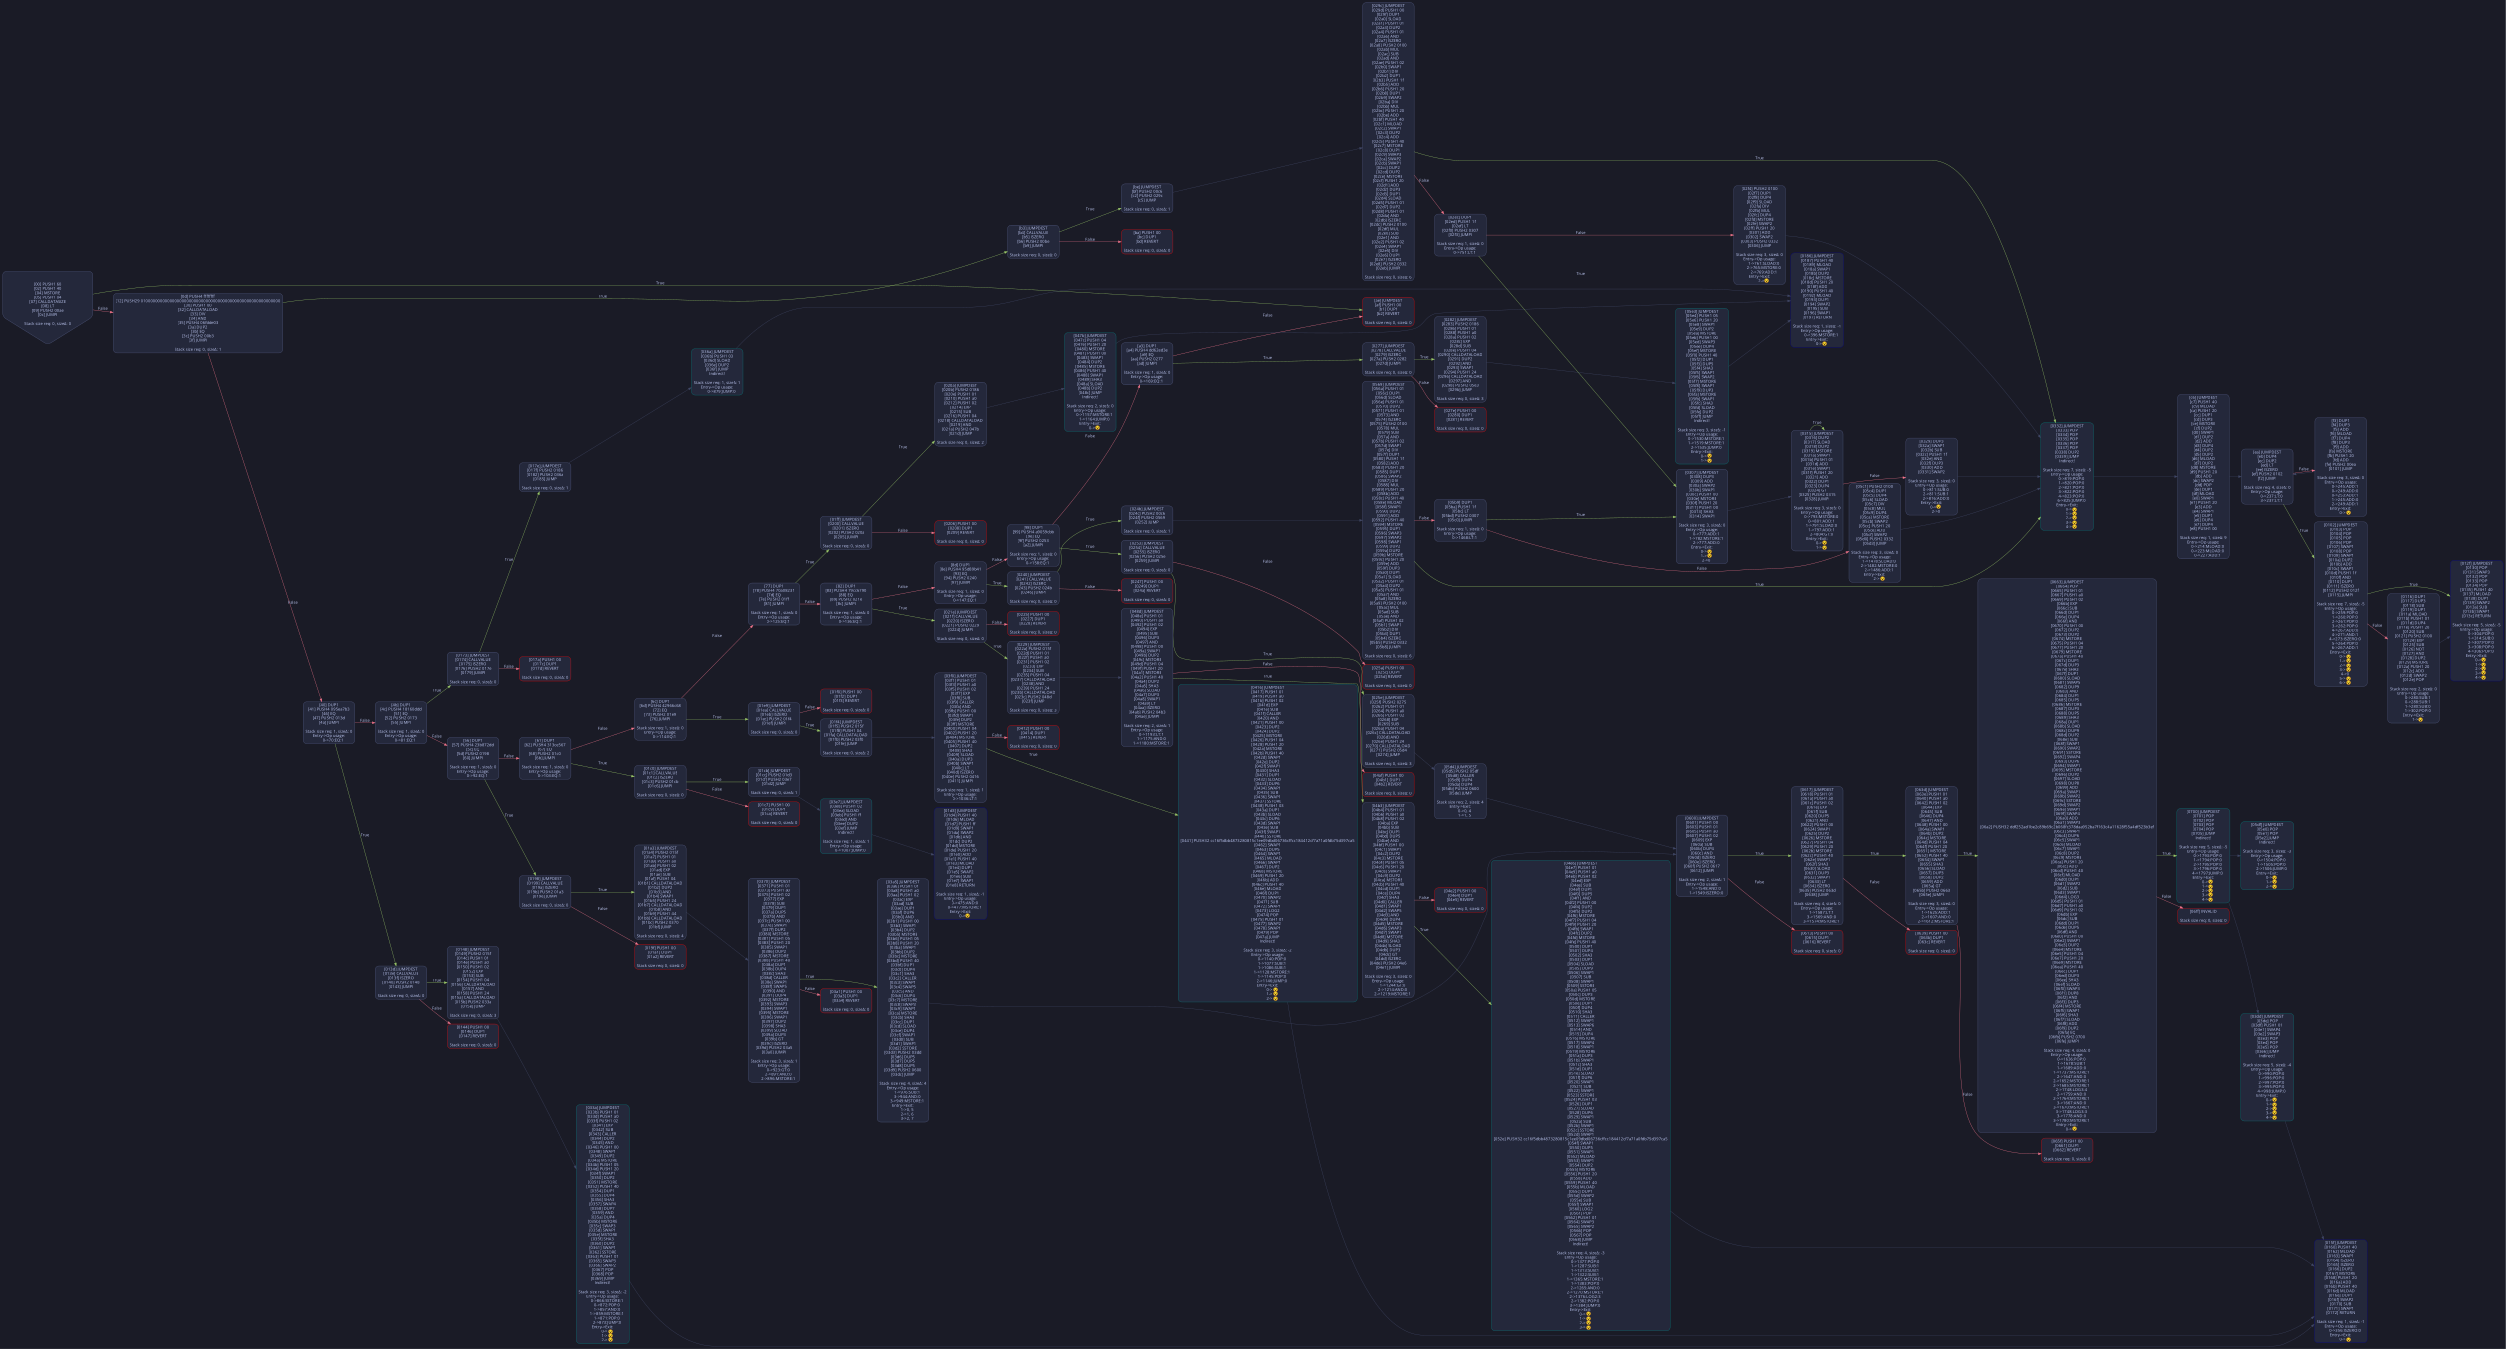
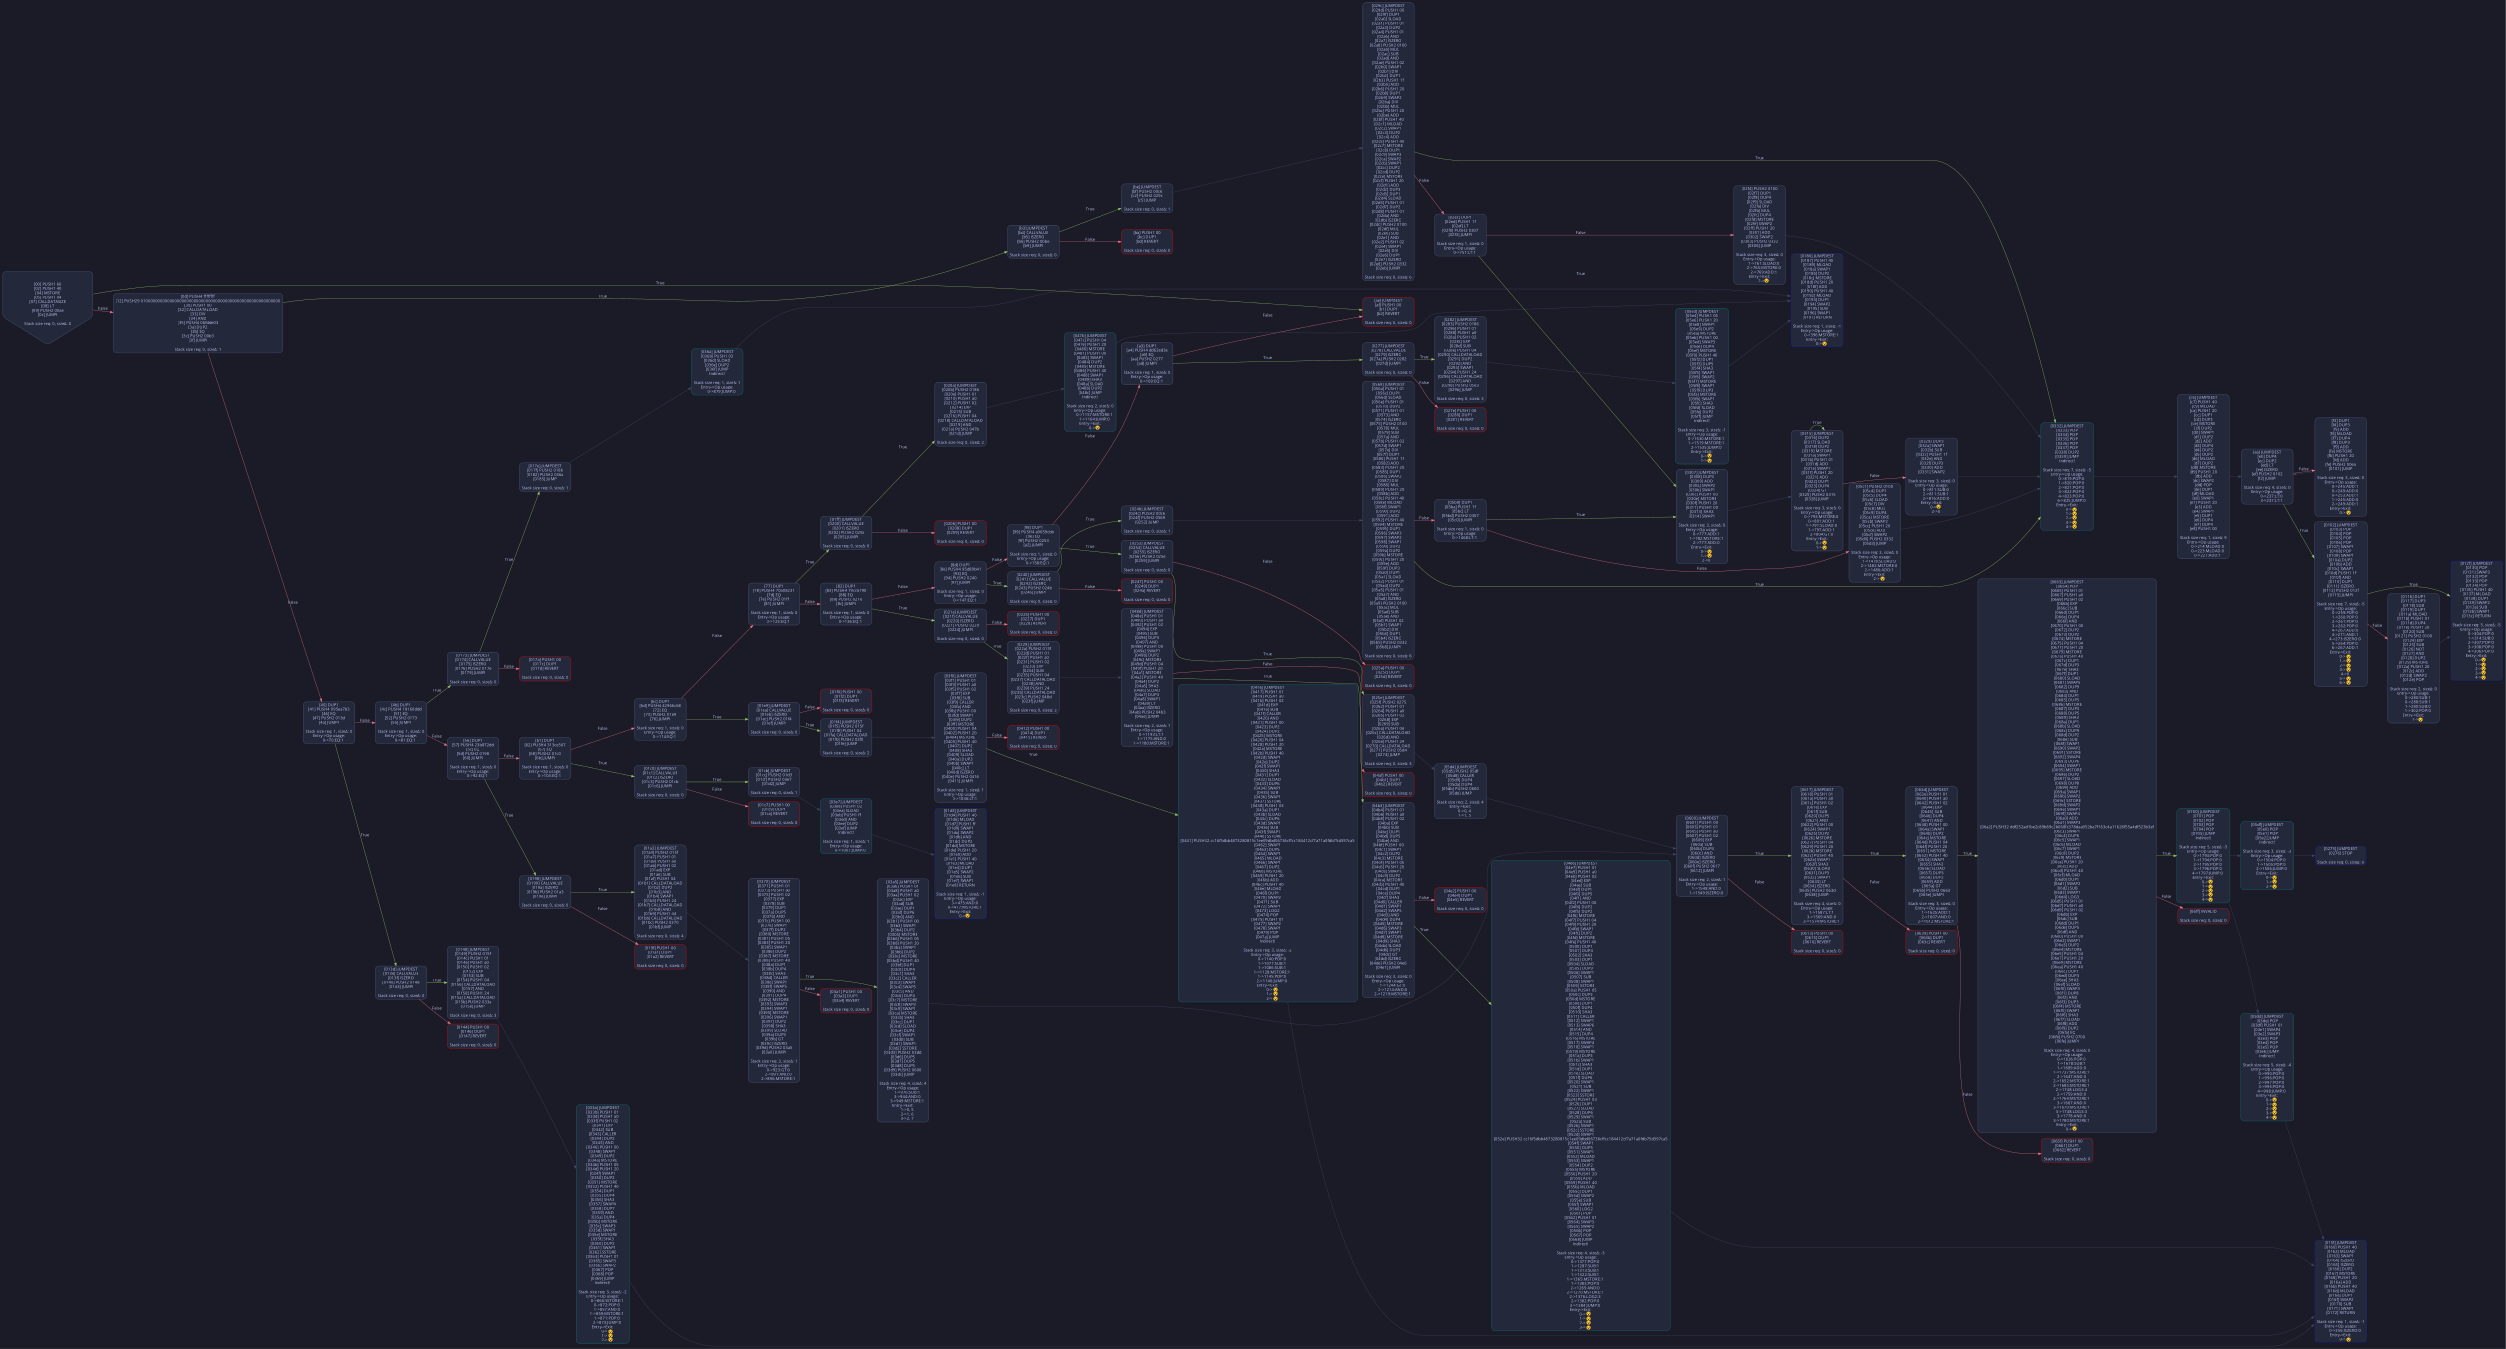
node "[0275] JUMPDEST [0276] STOP Stack size req: 0, sizeΔ: 0": added
